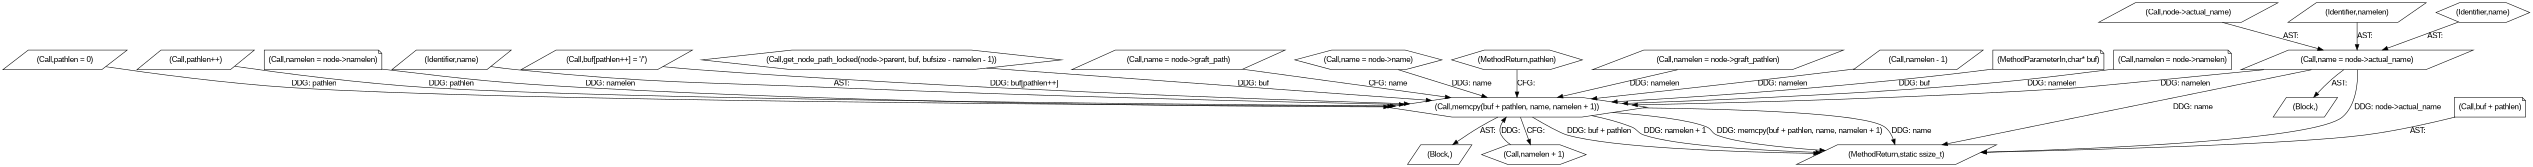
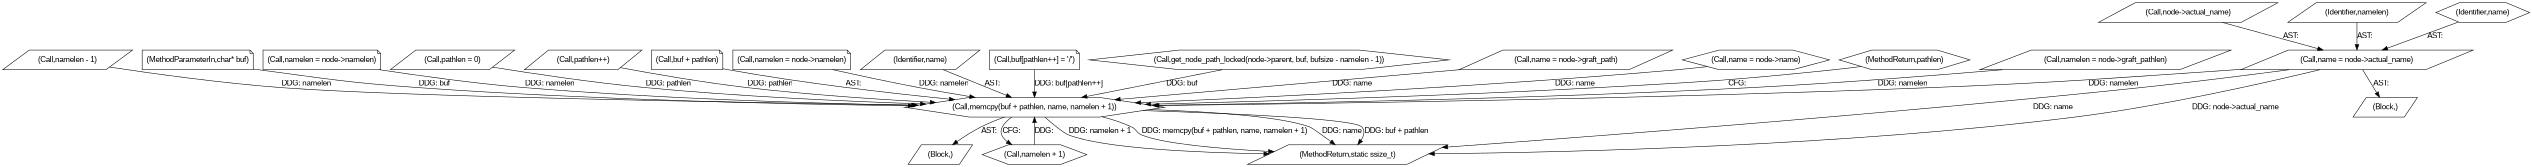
node "(Call,buf[pathlen++] = '/')": shape parallelogram -> note
edge "(Call,name = node->graft_path)" -> "(Call,memcpy(buf + pathlen, name, namelen + 1))": label "CFG: name" -> "DDG: name"
edge "(Call,buf + pathlen)" -> "(MethodReturn,static ssize_t)": now "(Call,buf + pathlen)" -> "(Call,memcpy(buf + pathlen, name, namelen + 1))"
